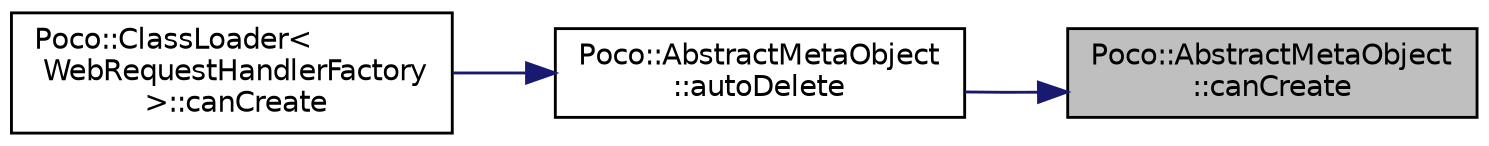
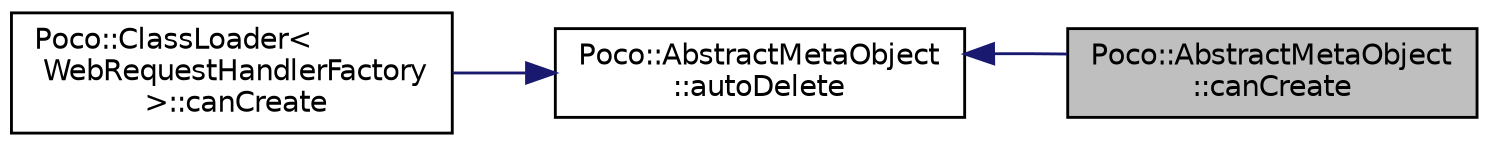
edge "Poco::AbstractMetaObject ::autoDelete" -> "Poco::AbstractMetaObject ::canCreate": reversed
